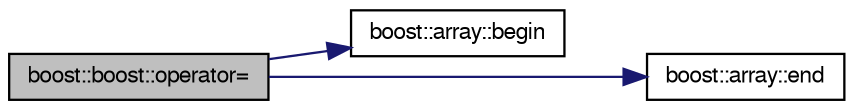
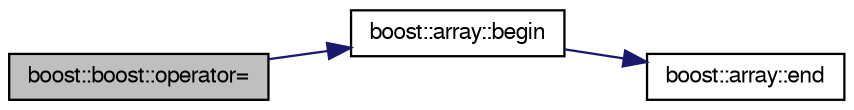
edge "boost::boost::operator=" -> "boost::array::end": now "boost::array::begin" -> "boost::array::end"
